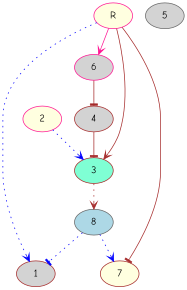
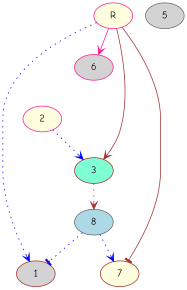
node "4": removed
